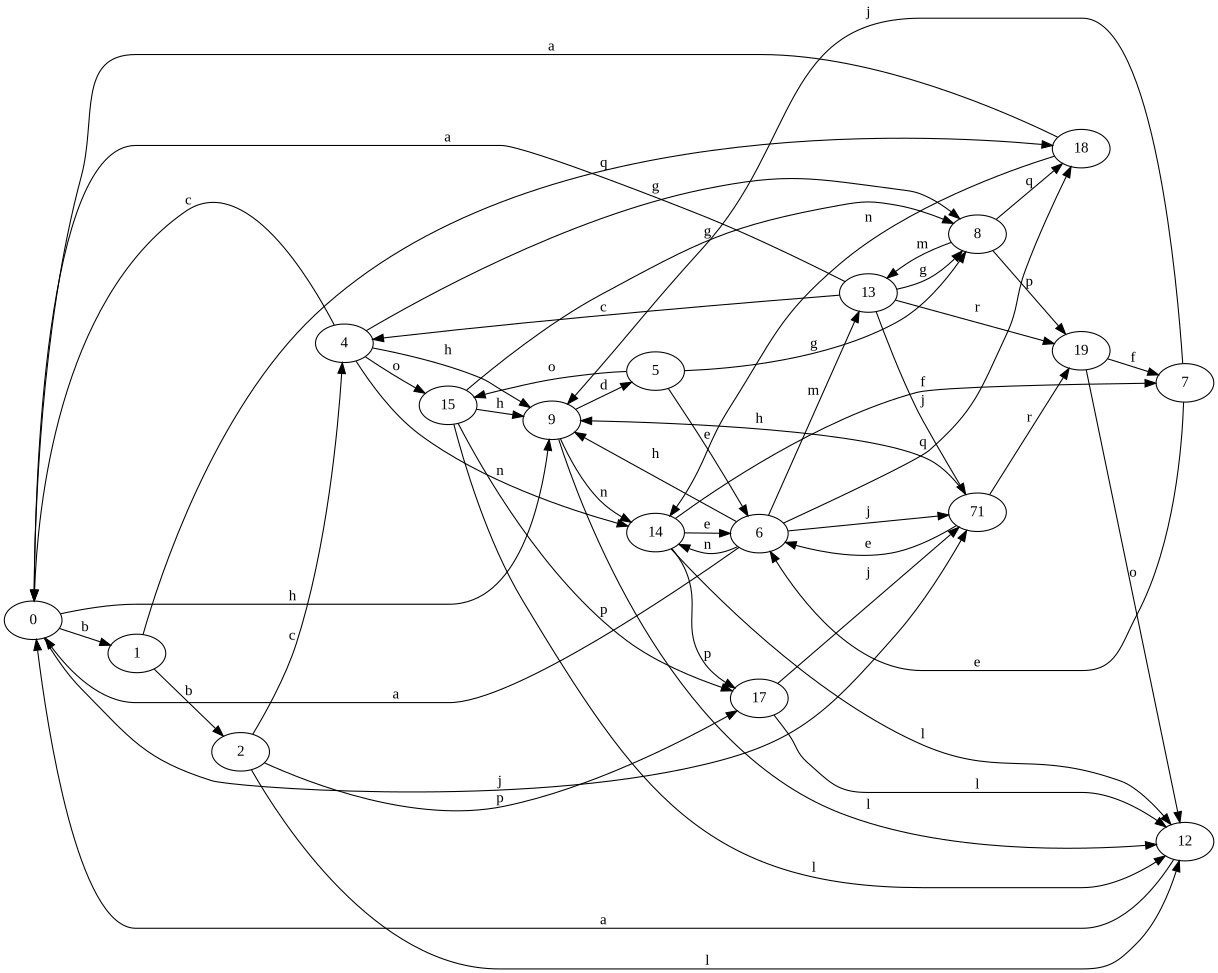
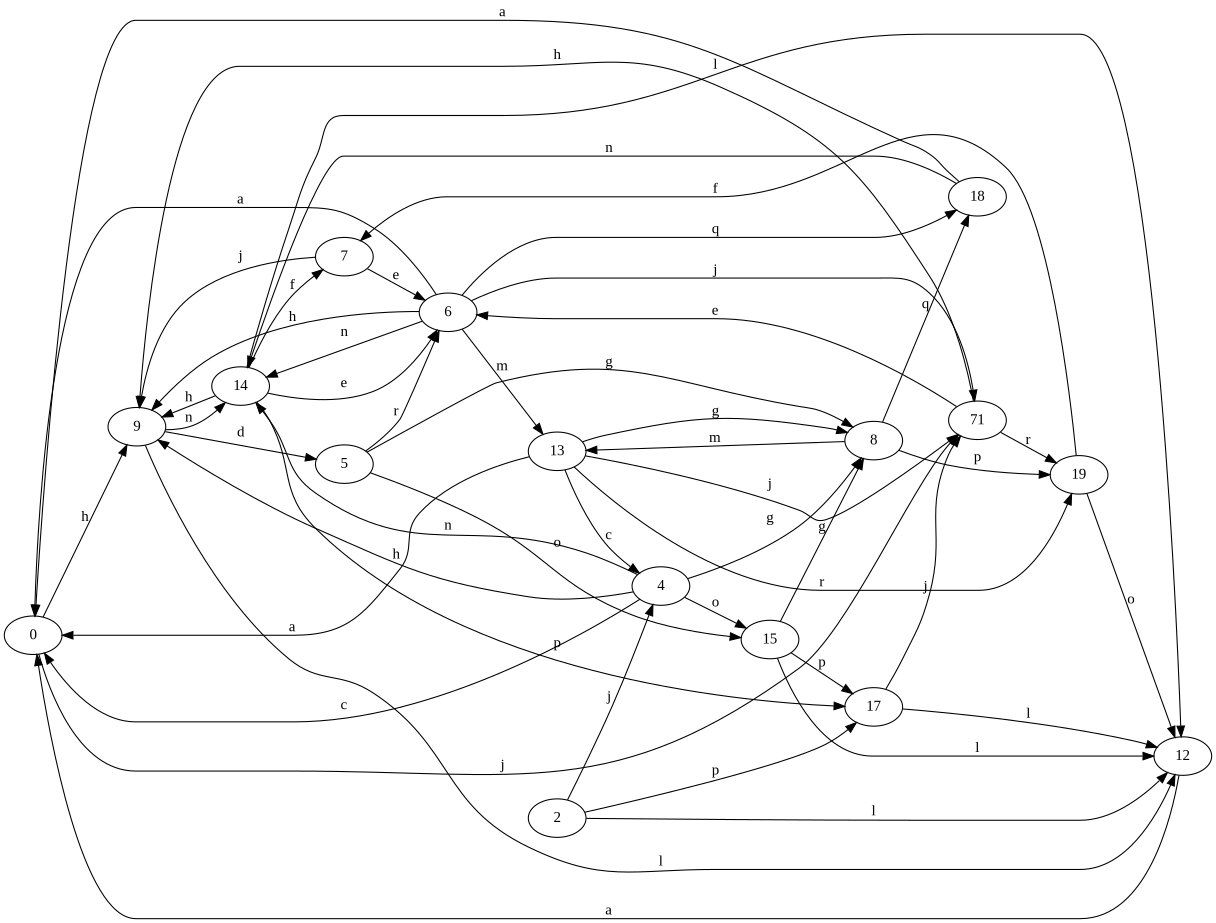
edge "15" -> "9": now "14" -> "9"
edge "5" -> "6": label "e" -> "r"
edge "2" -> "4": label "c" -> "j"
node "1": removed
